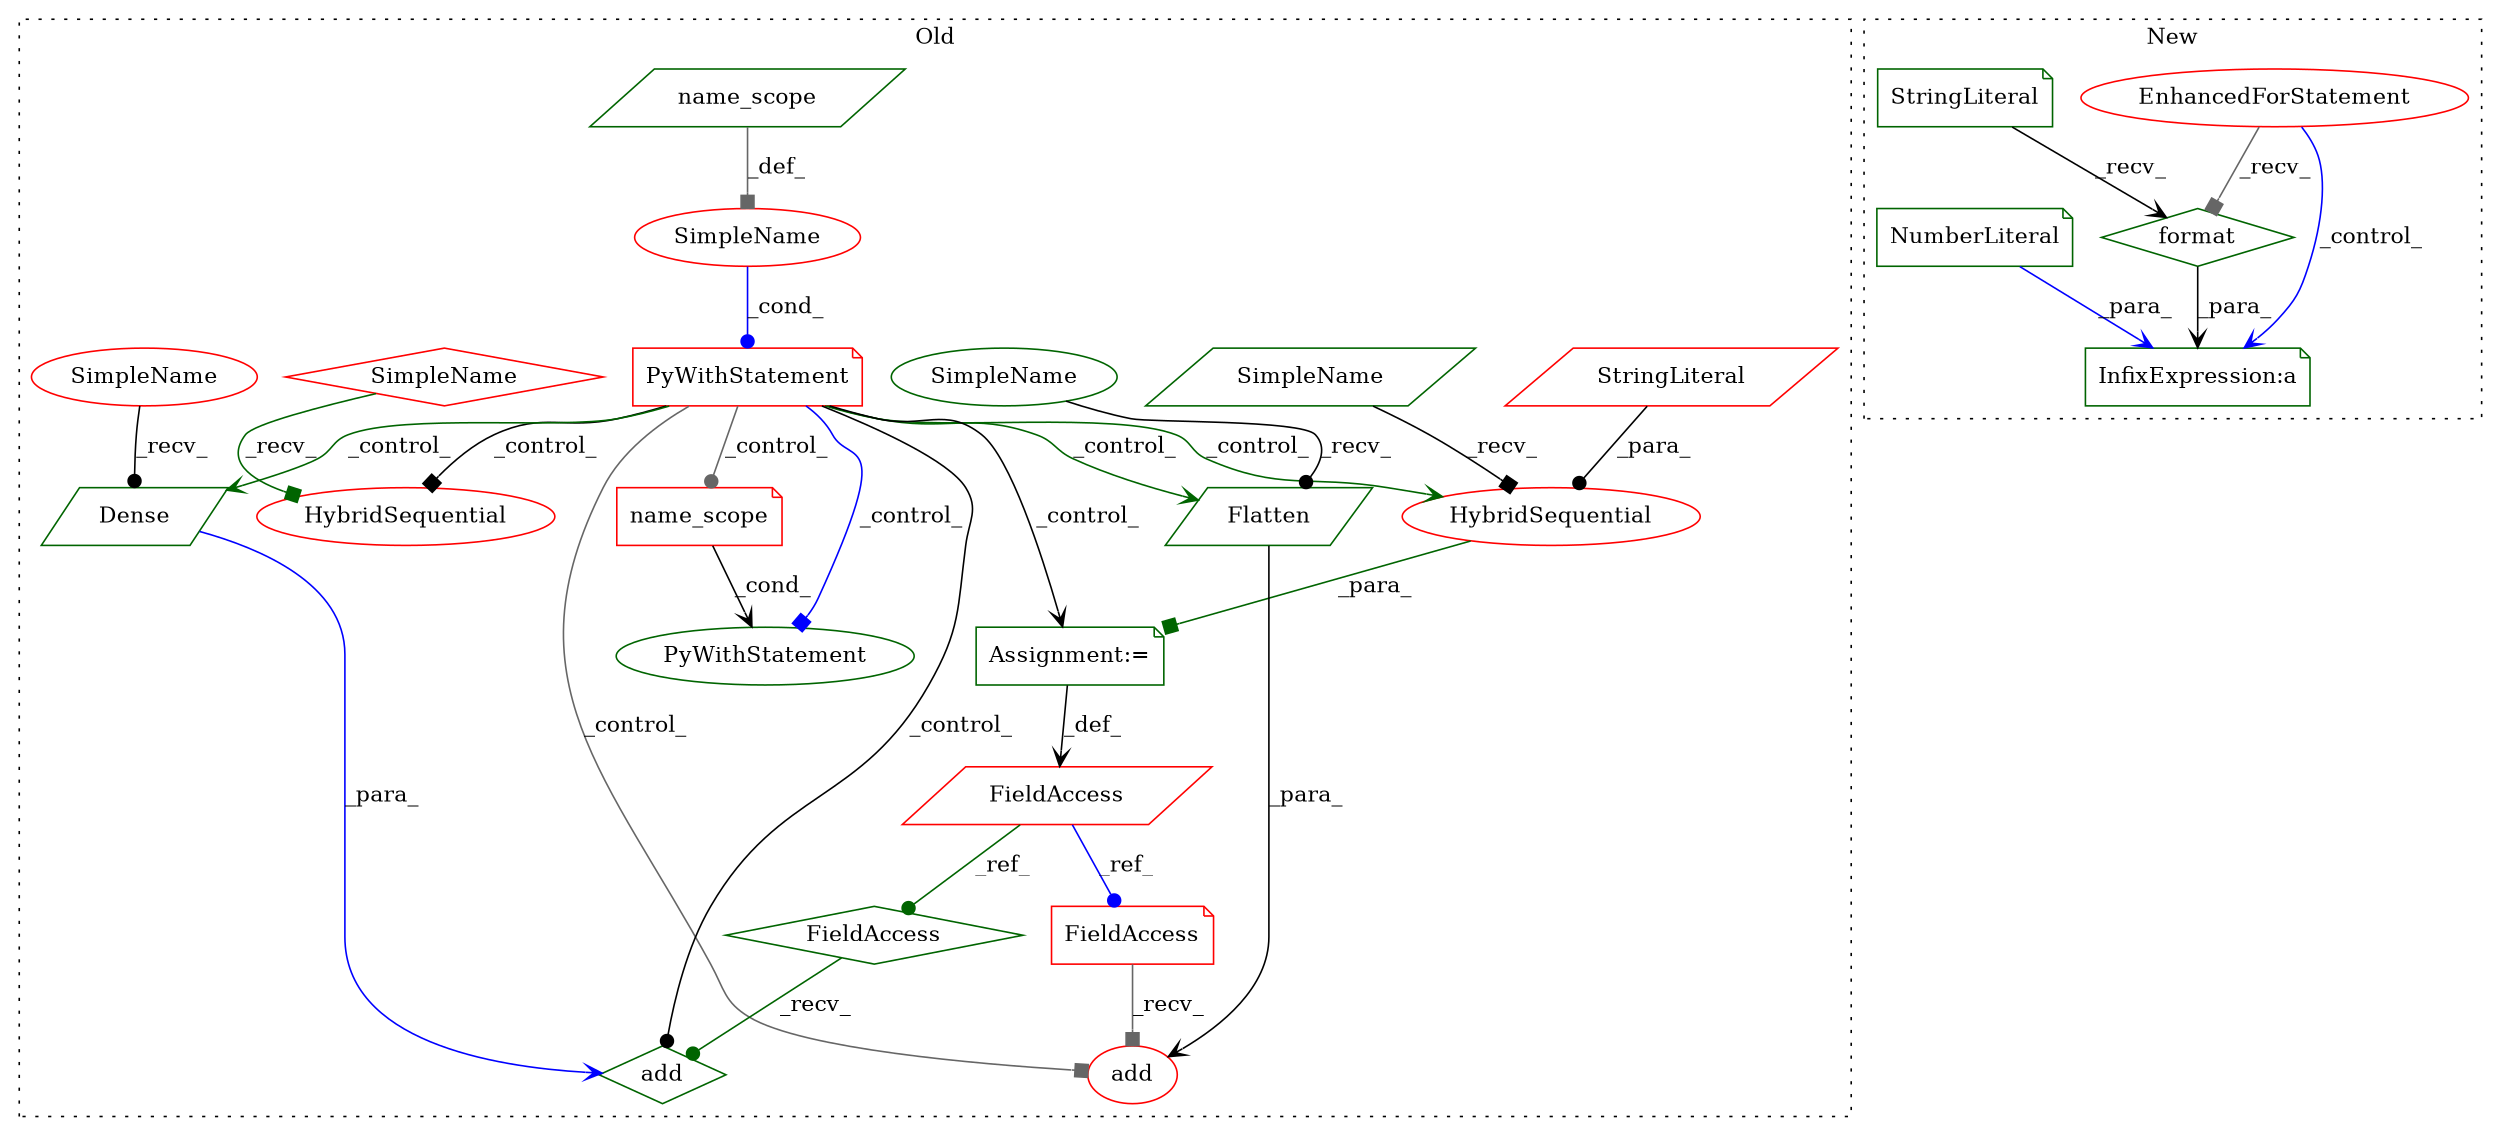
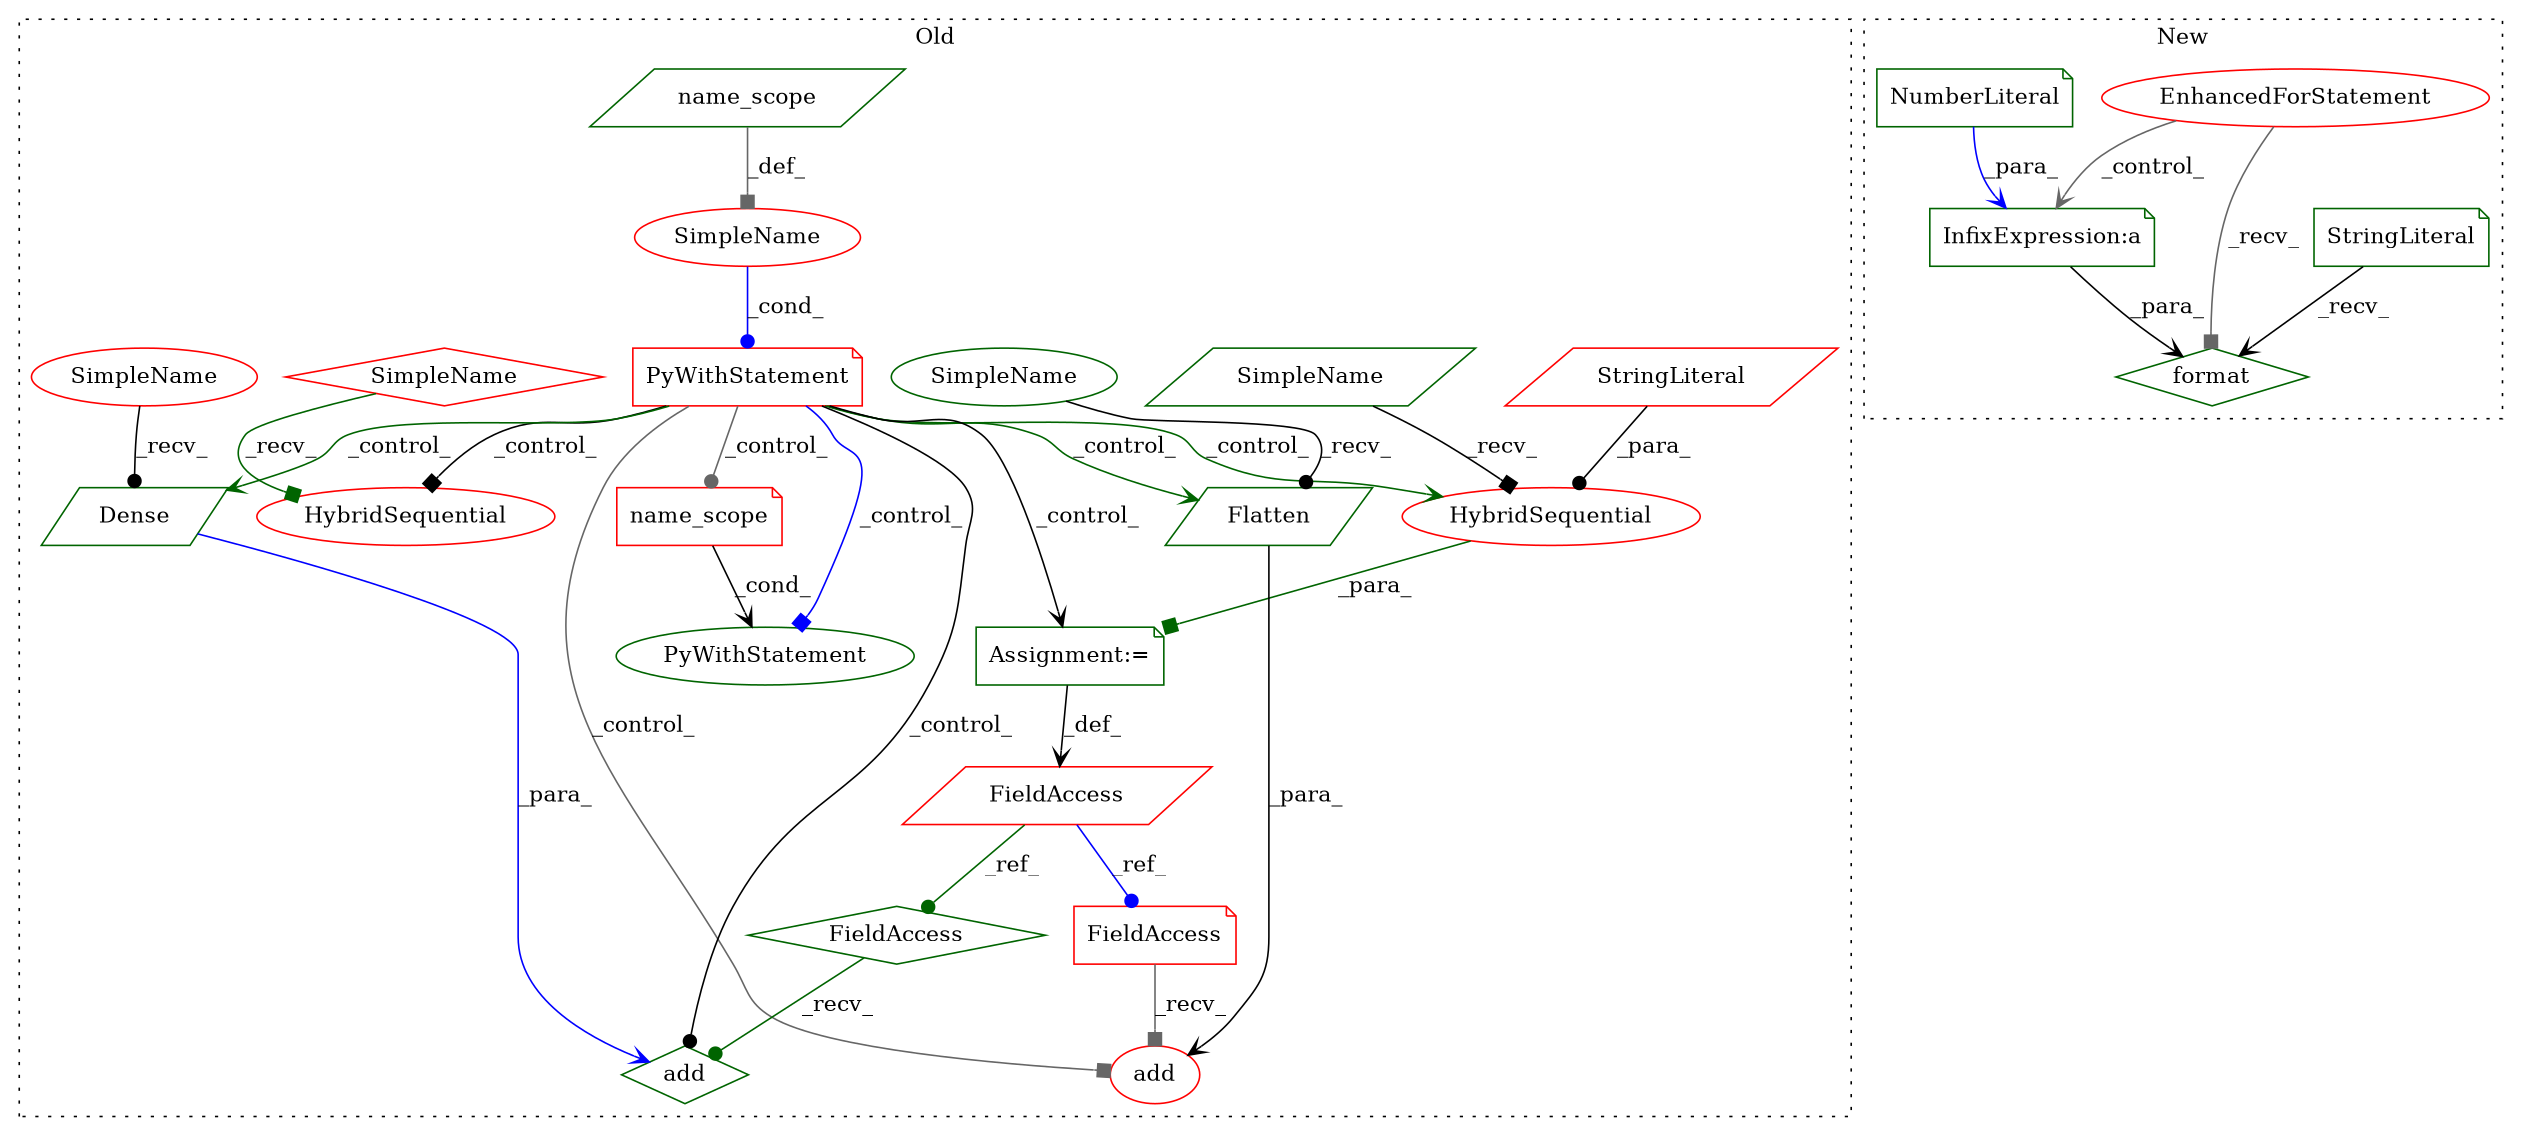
edge "EnhancedForStatement" -> "InfixExpression:a": color blue -> gray40
edge "format" -> "InfixExpression:a": reversed
